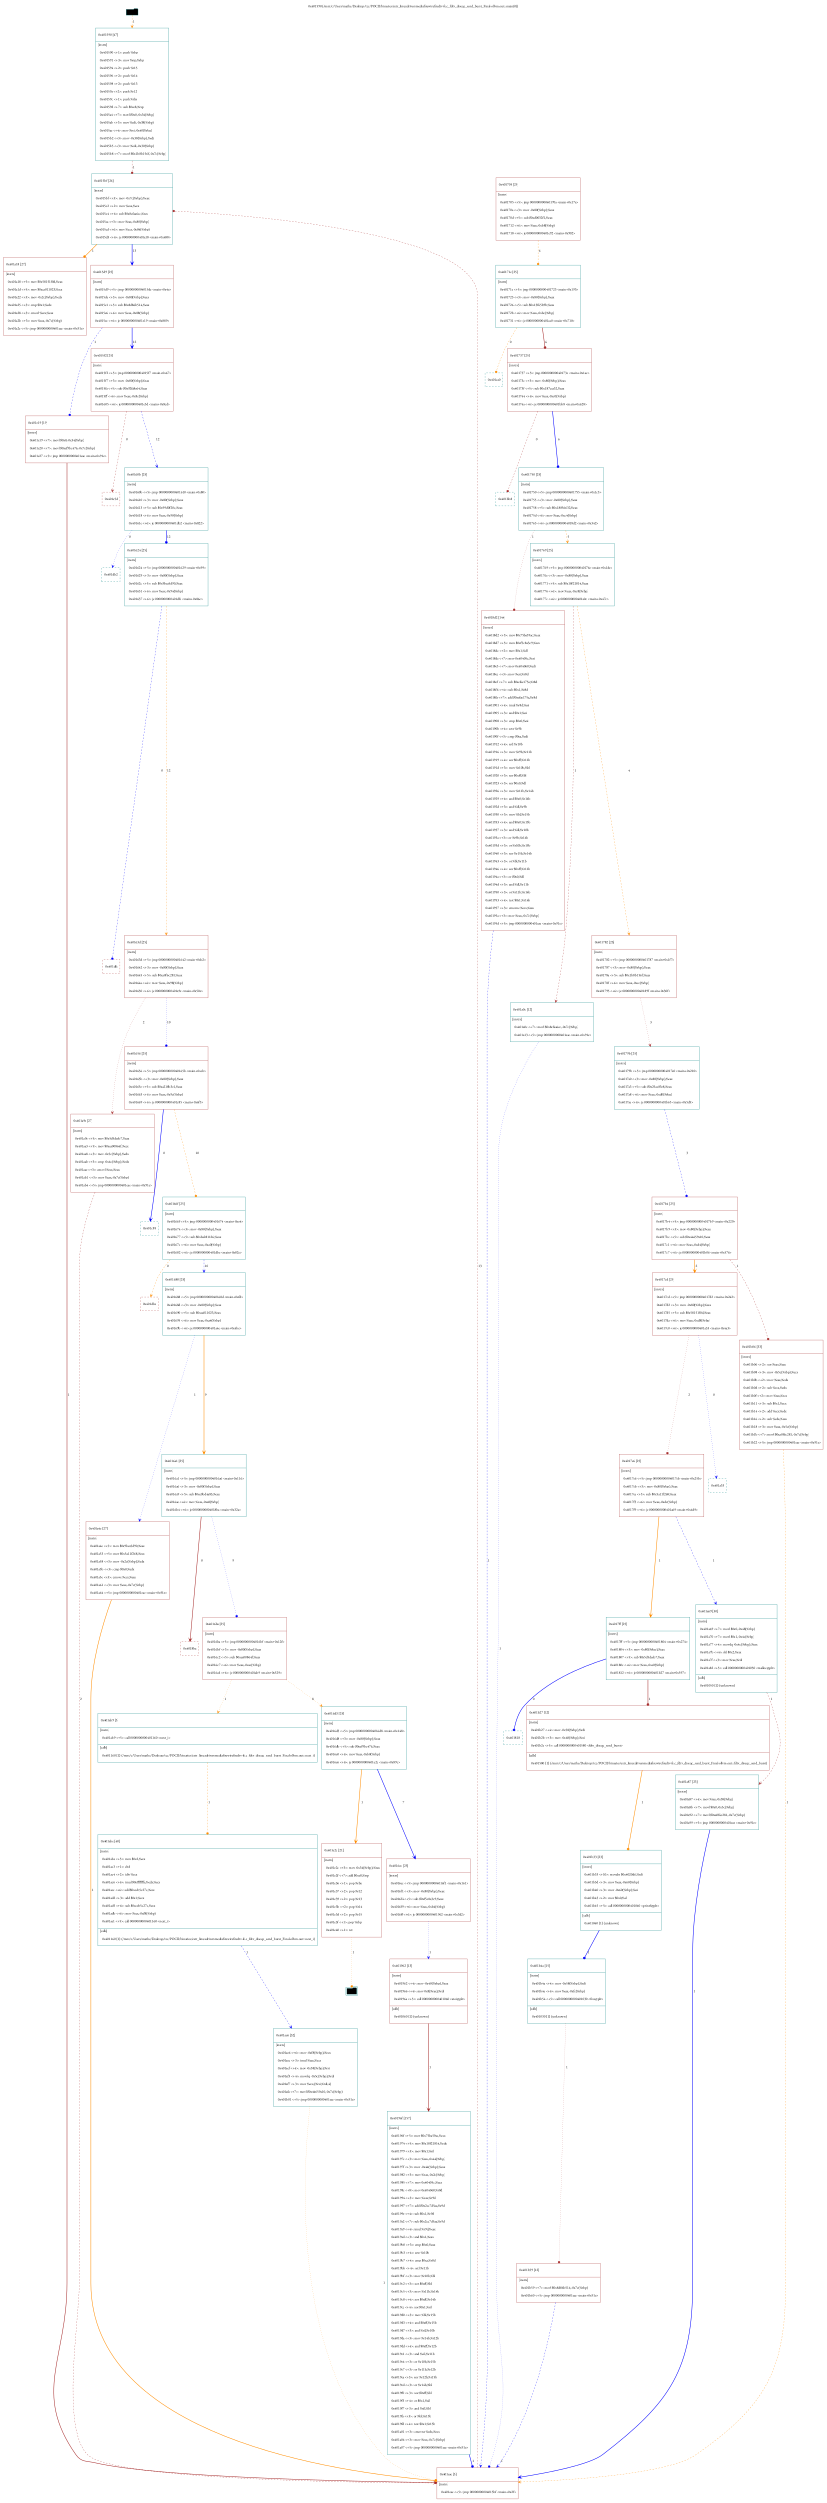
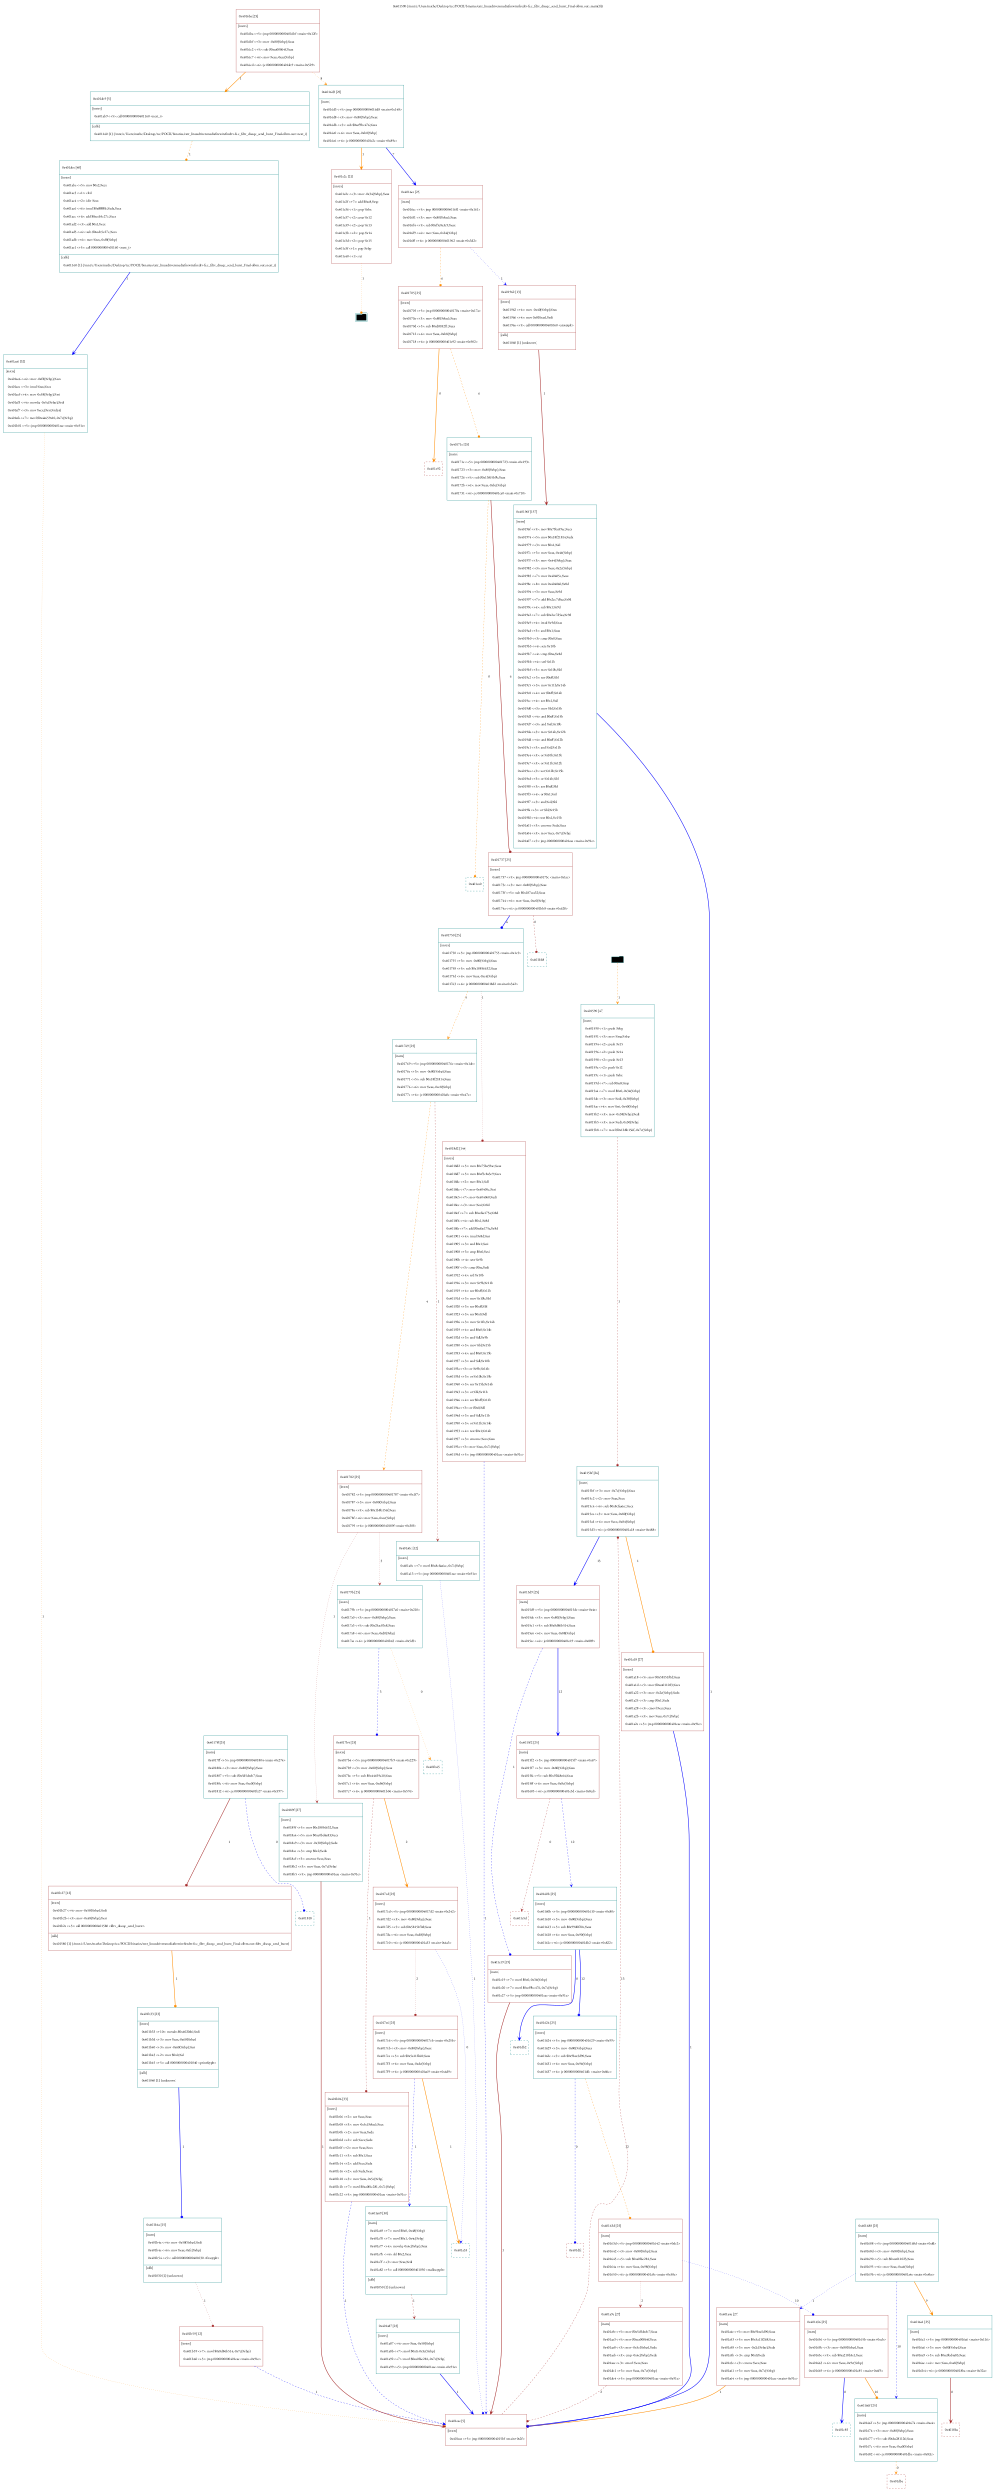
edge "0x4016ec [25]" -> "0x401705 [25]": added, label "6"
node "0x401e92": added
edge "0x40160b [25]" -> "0x401db2": style dotted -> bold
edge "0x401624 [25]" -> "0x40163d [25]": arrowhead vee -> dot
edge "0x401656 [25]" -> "0x40166f [25]": style dashed -> bold
edge "0x40166f [25]" -> "0x401688 [25]": reversed
edge "0x4016a1 [25]" -> "0x4016ba [25]": removed, label "9"
edge "0x4017e6 [25]" -> "0x4017ff [25]": now "0x4017e6 [25]" -> "0x401a33"
edge "0x4017ff [25]" -> "0x401818": style bold -> dashed
edge "0x4016ba [25]" -> "0x401ab9 [5]": style dotted -> bold
node "0x401b65": added
node "0x40189f [27]": added
edge "0x401abe [40]" -> "0x401ae6 [32]": style dashed -> bold
edge "0x401b06 [33]" -> "0x401eae [5]": color darkorange -> blue
edge "0x401a18 [27]" -> "0x401eae [5]": added, label "1"
